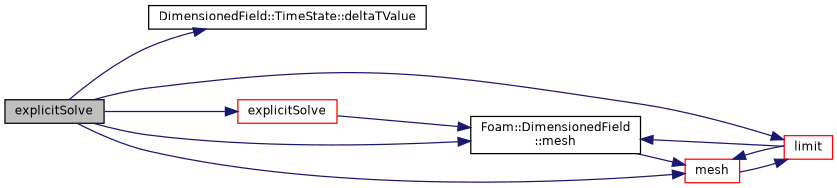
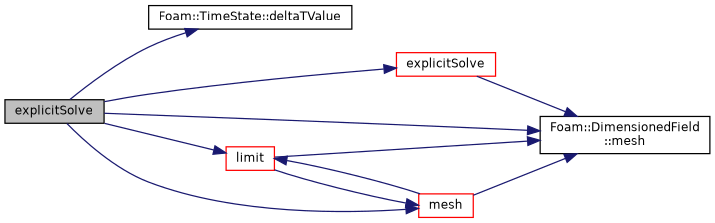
node "DimensionedField::TimeState::deltaTValue": label "DimensionedField::TimeState::deltaTValue" -> "Foam::TimeState::deltaTValue"
edge "Foam::DimensionedField ::mesh" -> "mesh": reversed
